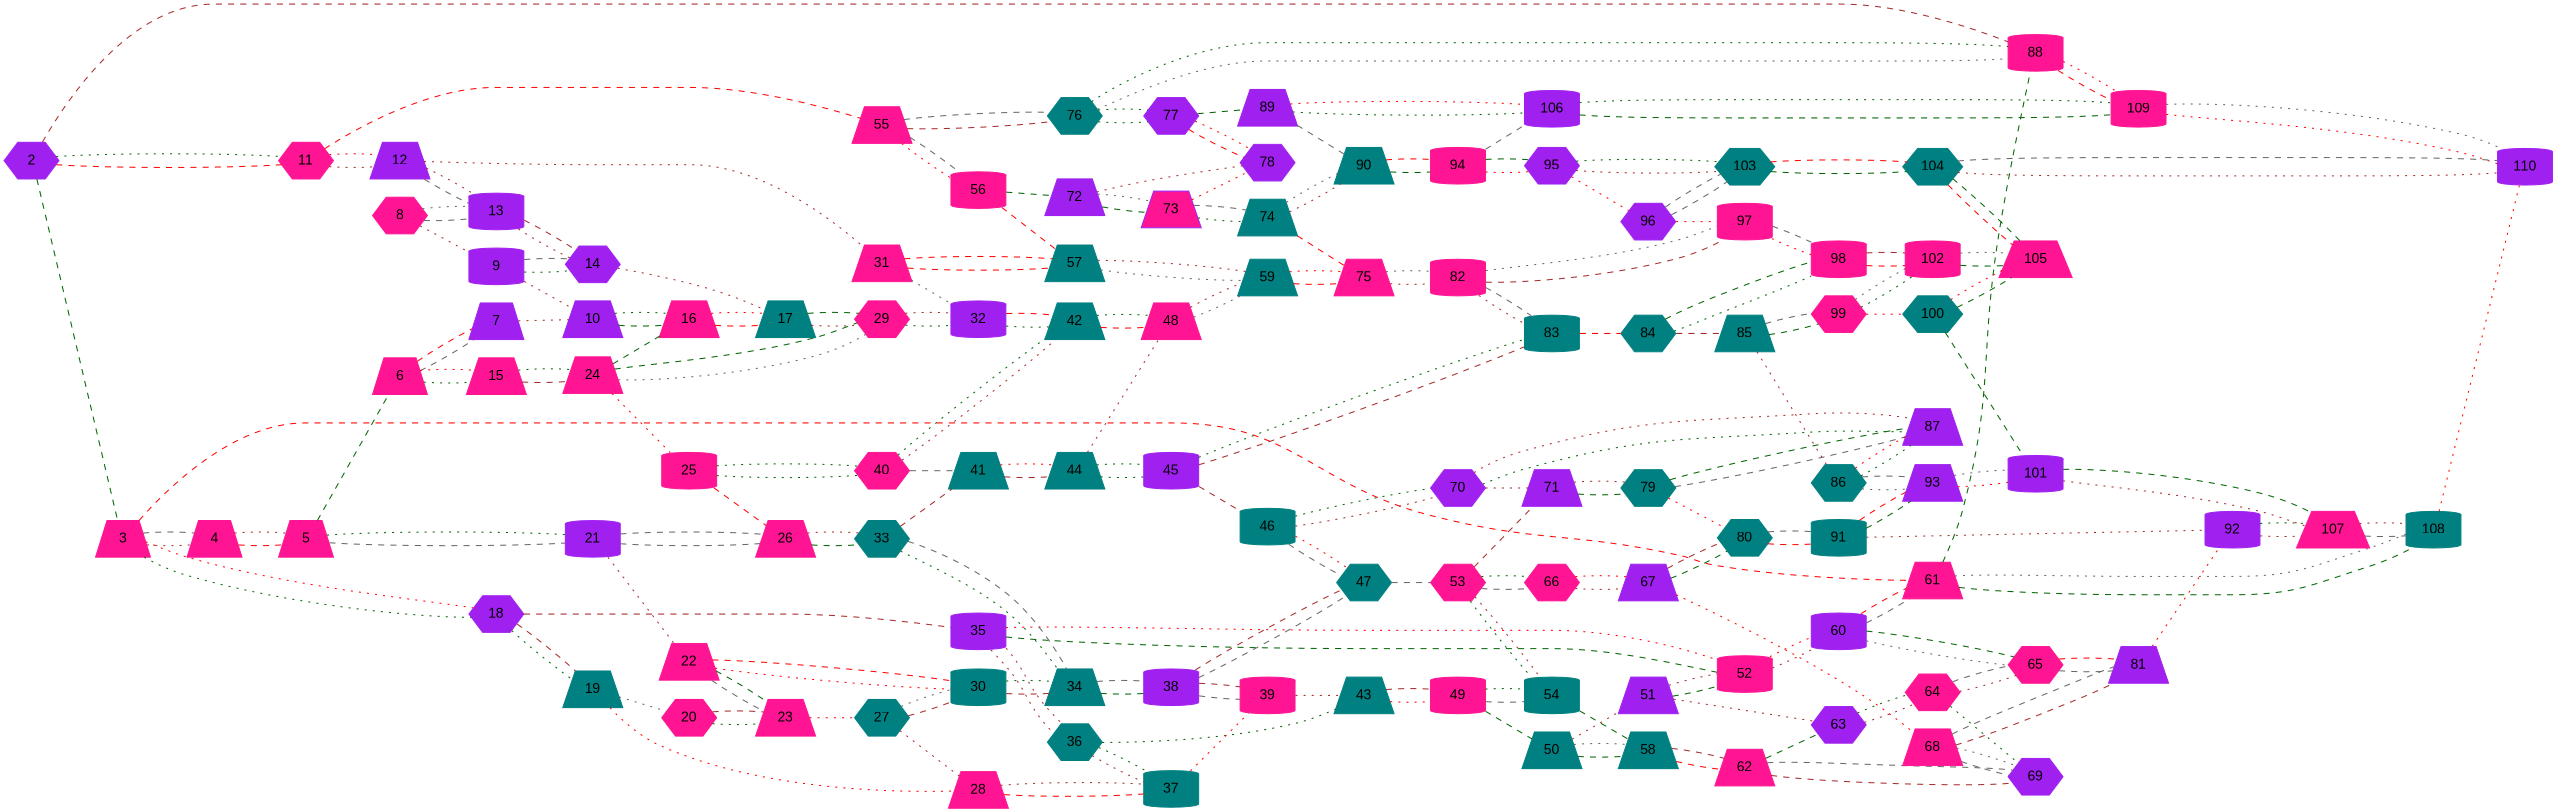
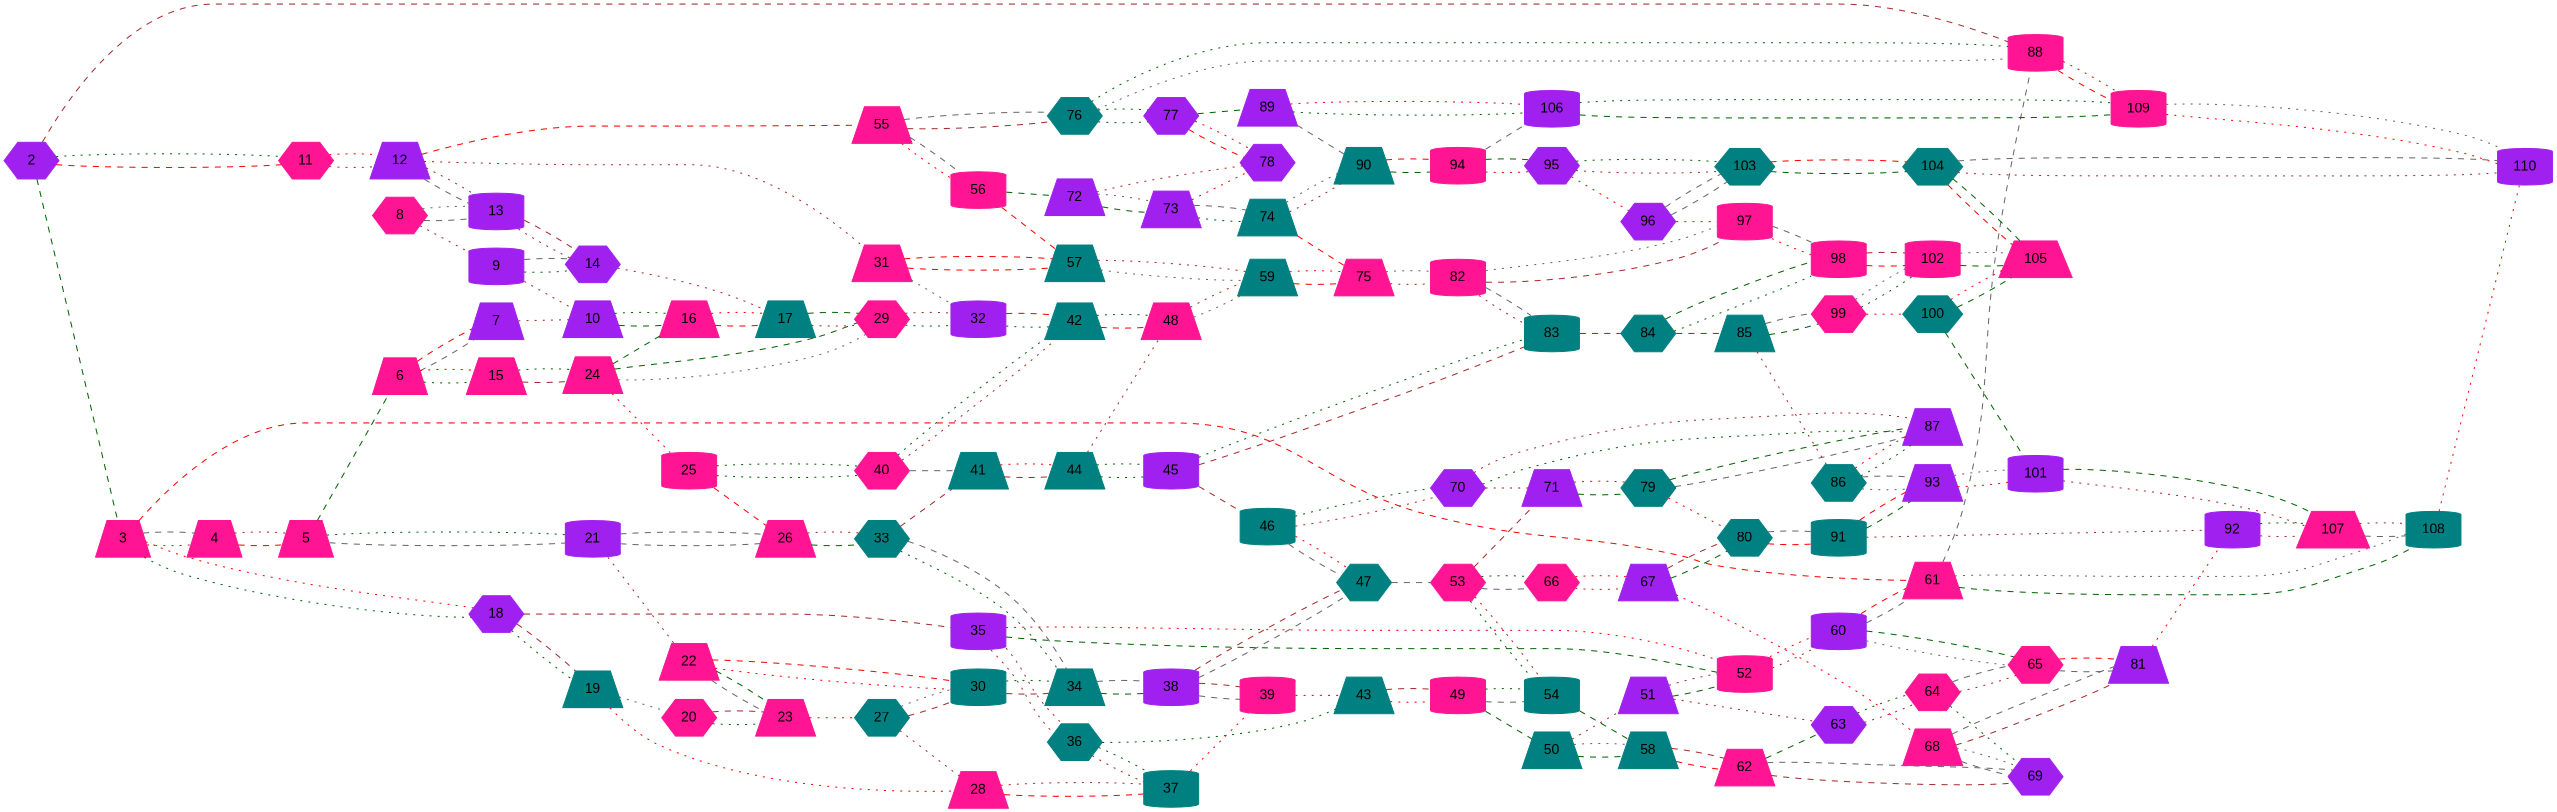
edge "55" -- "11": now "55" -- "12"
node "73": fillcolor deeppink -> purple
edge "88" -- "61": color darkgreen -> gray40
